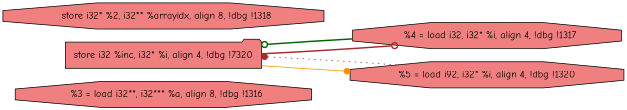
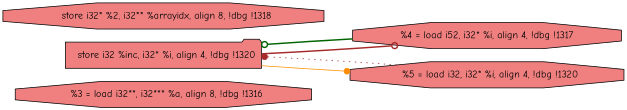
node "%4 = load i32, i32* %i, align 4, !dbg !1317": label "%4 = load i32, i32* %i, align 4, !dbg !1317" -> "%4 = load i52, i32* %i, align 4, !dbg !1317"
node "store i32 %inc, i32* %i, align 4, !dbg !7320": label "store i32 %inc, i32* %i, align 4, !dbg !7320" -> "store i32 %inc, i32* %i, align 4, !dbg !1320"
node "%5 = load i92, i32* %i, align 4, !dbg !1320": label "%5 = load i92, i32* %i, align 4, !dbg !1320" -> "%5 = load i32, i32* %i, align 4, !dbg !1320"
